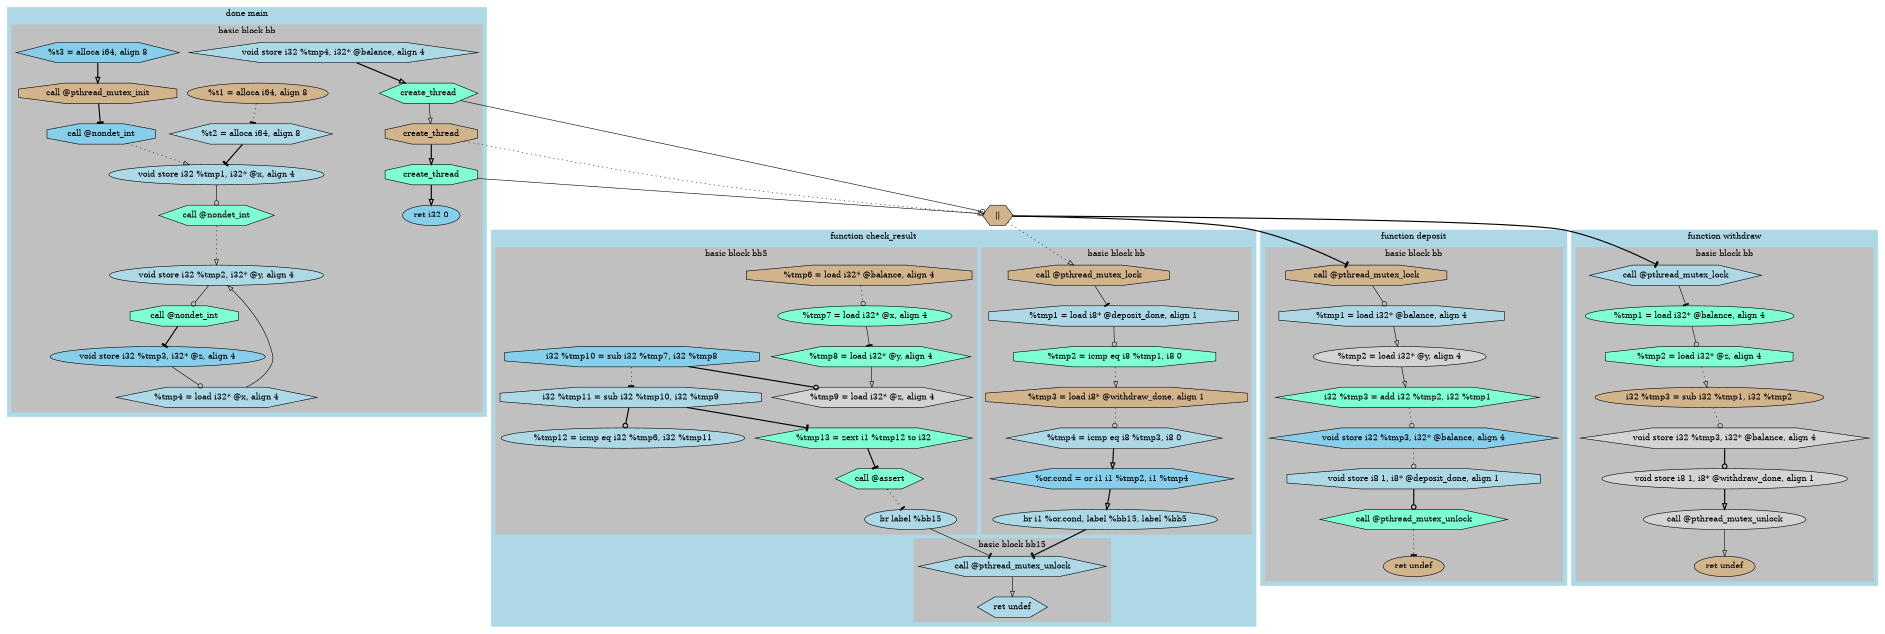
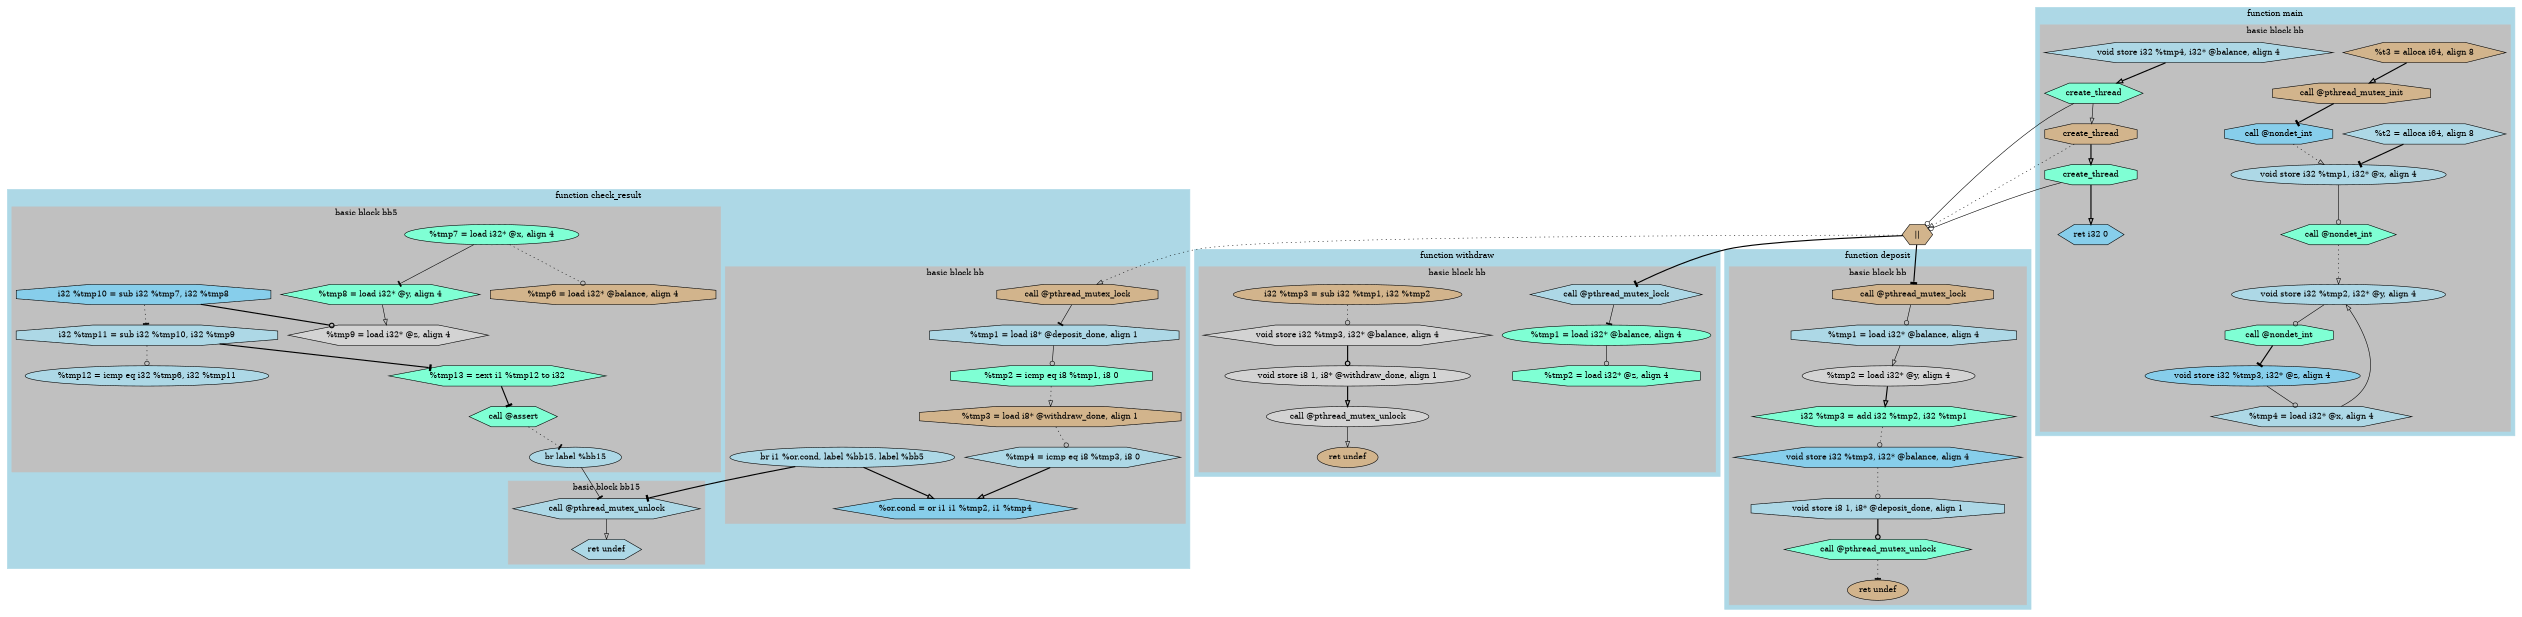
cluster "done main": label "done main" -> "function main"
node "%t3 = alloca i64, align 8": fillcolor skyblue -> tan
node "%t1 = alloca i64, align 8": removed
node "ret i32 0": shape ellipse -> hexagon
edge "%tmp6 = load i32* @balance, align 4" -> "%tmp7 = load i32* @x, align 4": reversed
edge "%tmp2 = load i32* @y, align 4" -> "i32 %tmp3 = add i32 %tmp2, i32 %tmp1": style solid -> bold
edge "%tmp2 = load i32* @z, align 4" -> "i32 %tmp3 = sub i32 %tmp1, i32 %tmp2": removed
edge "i32 %tmp11 = sub i32 %tmp10, i32 %tmp9" -> "%tmp12 = icmp eq i32 %tmp6, i32 %tmp11": style bold -> dotted
edge "%or.cond = or i1 i1 %tmp2, i1 %tmp4" -> "br i1 %or.cond, label %bb15, label %bb5": reversed
